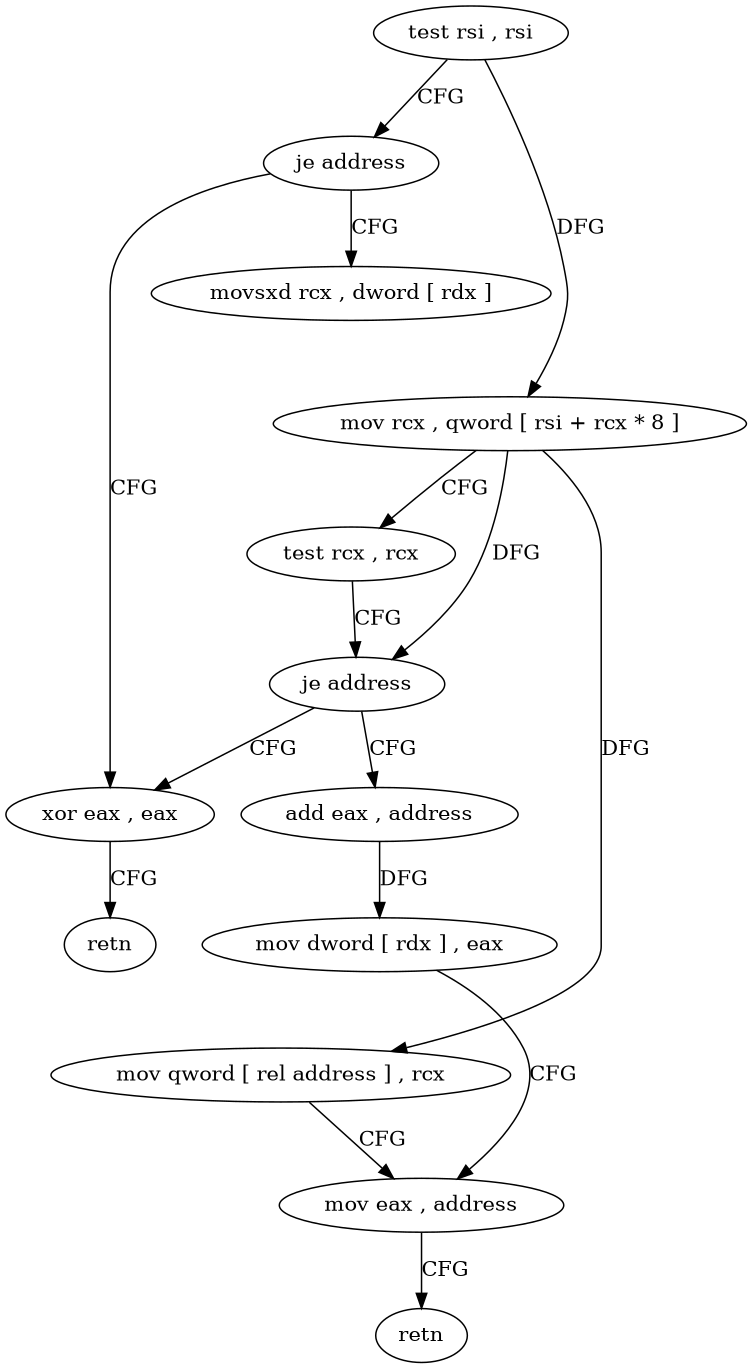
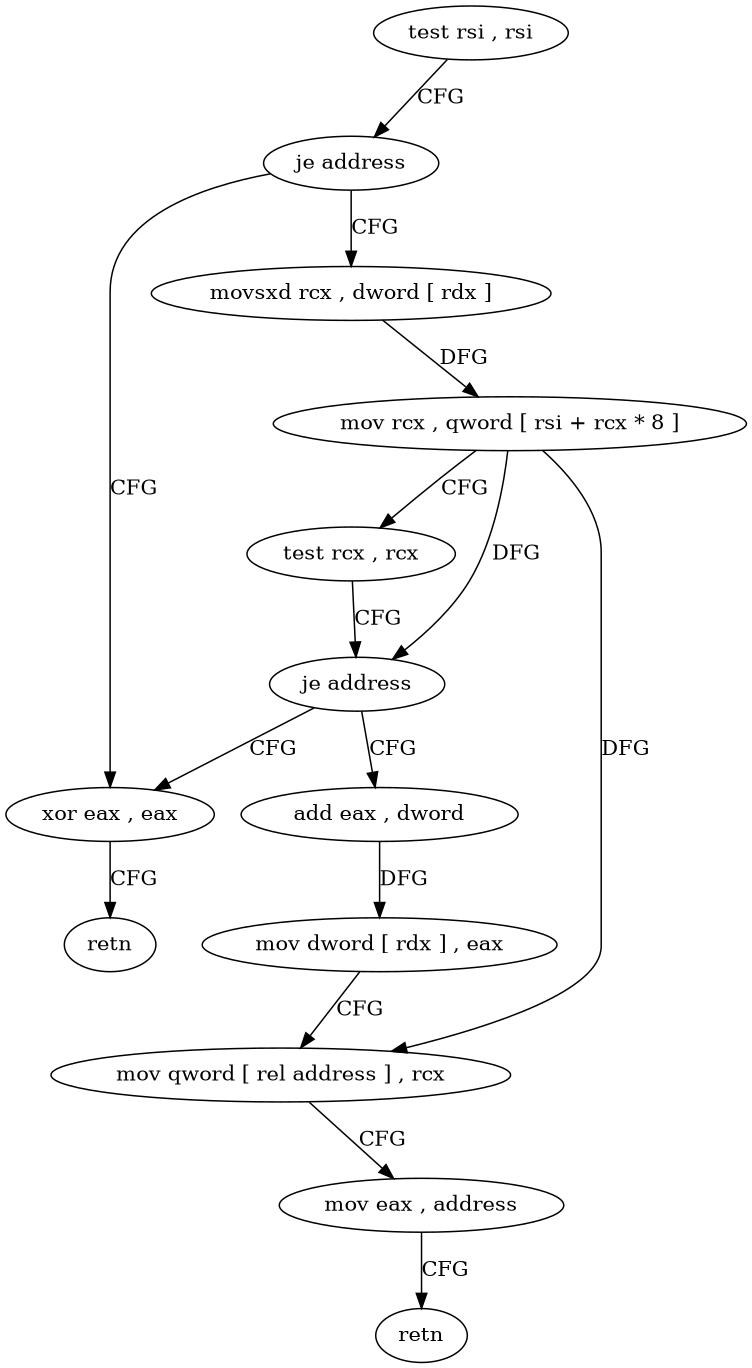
edge "test rsi , rsi" -> "mov rcx , qword [ rsi + rcx * 8 ]": now "movsxd rcx , dword [ rdx ]" -> "mov rcx , qword [ rsi + rcx * 8 ]"
node "add eax , address": label "add eax , address" -> "add eax , dword"
edge "mov dword [ rdx ] , eax" -> "mov eax , address": now "mov dword [ rdx ] , eax" -> "mov qword [ rel address ] , rcx"
